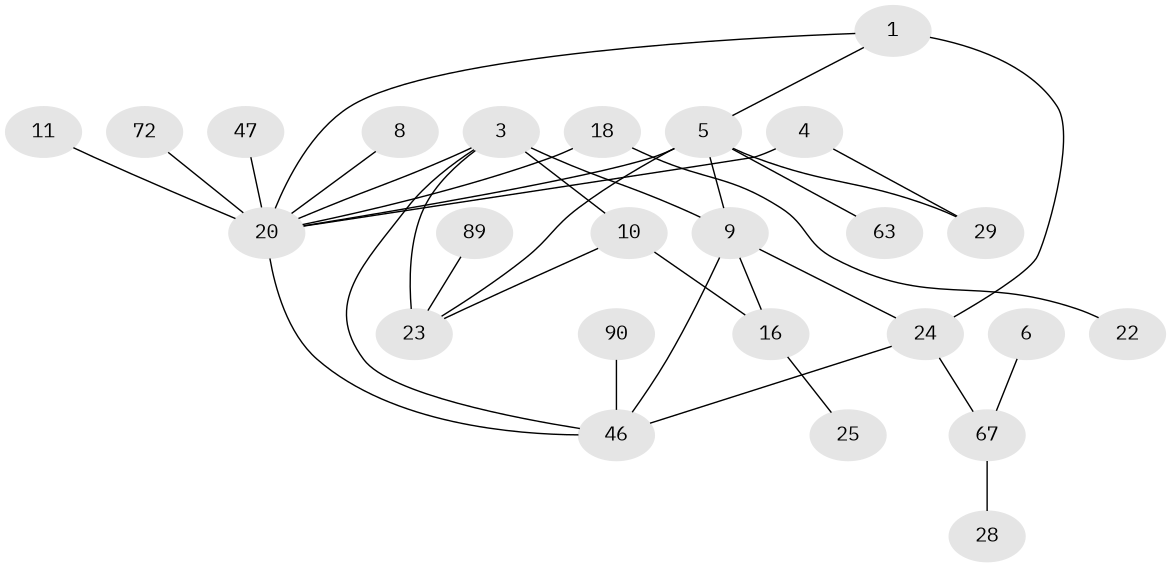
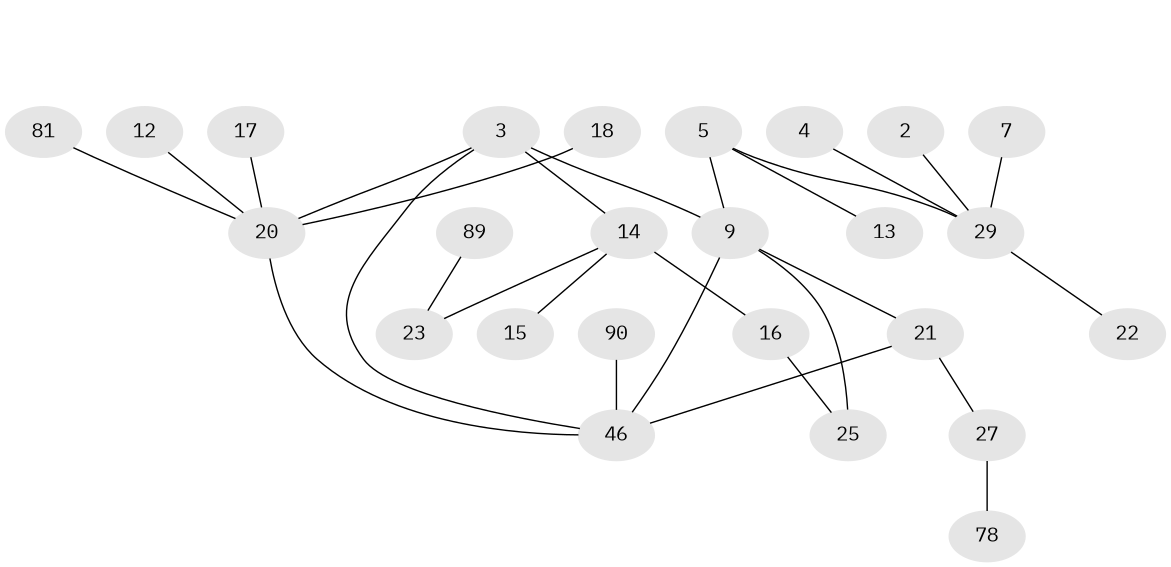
node "1": removed
node "11": label "11" -> "81"
node "72": label "72" -> "12"
node "47": label "47" -> "17"
node "8": removed
node "2": added
node "7": added
edge "4" -- "20": removed
edge "5" -- "20": removed
edge "3" -- "23": removed
edge "5" -- "23": removed
node "10": label "10" -> "14"
node "63": label "63" -> "13"
edge "18" -- "22": now "29" -- "22"
edge "9" -- "16": now "9" -- "25"
node "15": added
node "24": label "24" -> "21"
node "6": removed
node "67": label "67" -> "27"
node "28": label "28" -> "78"
